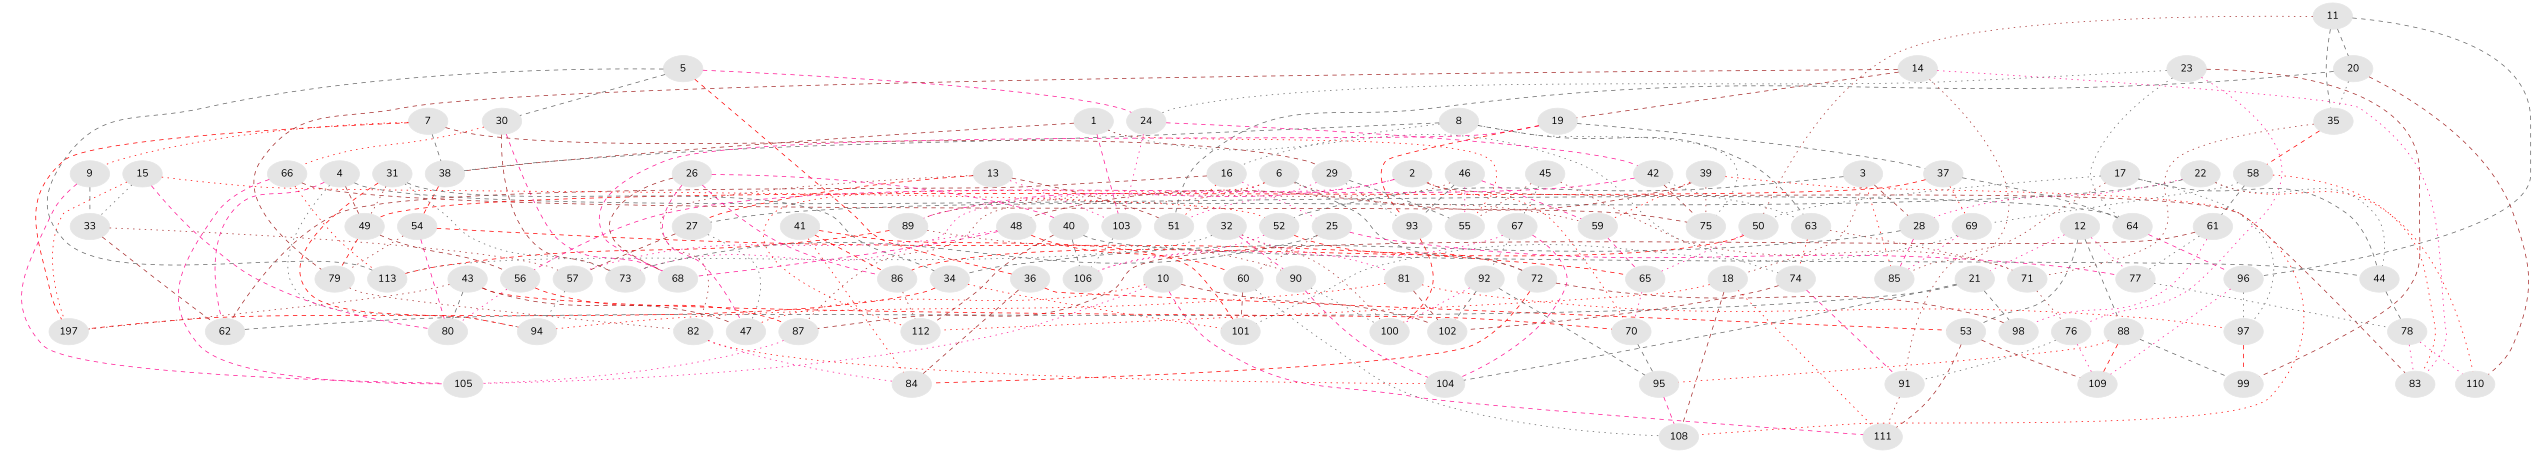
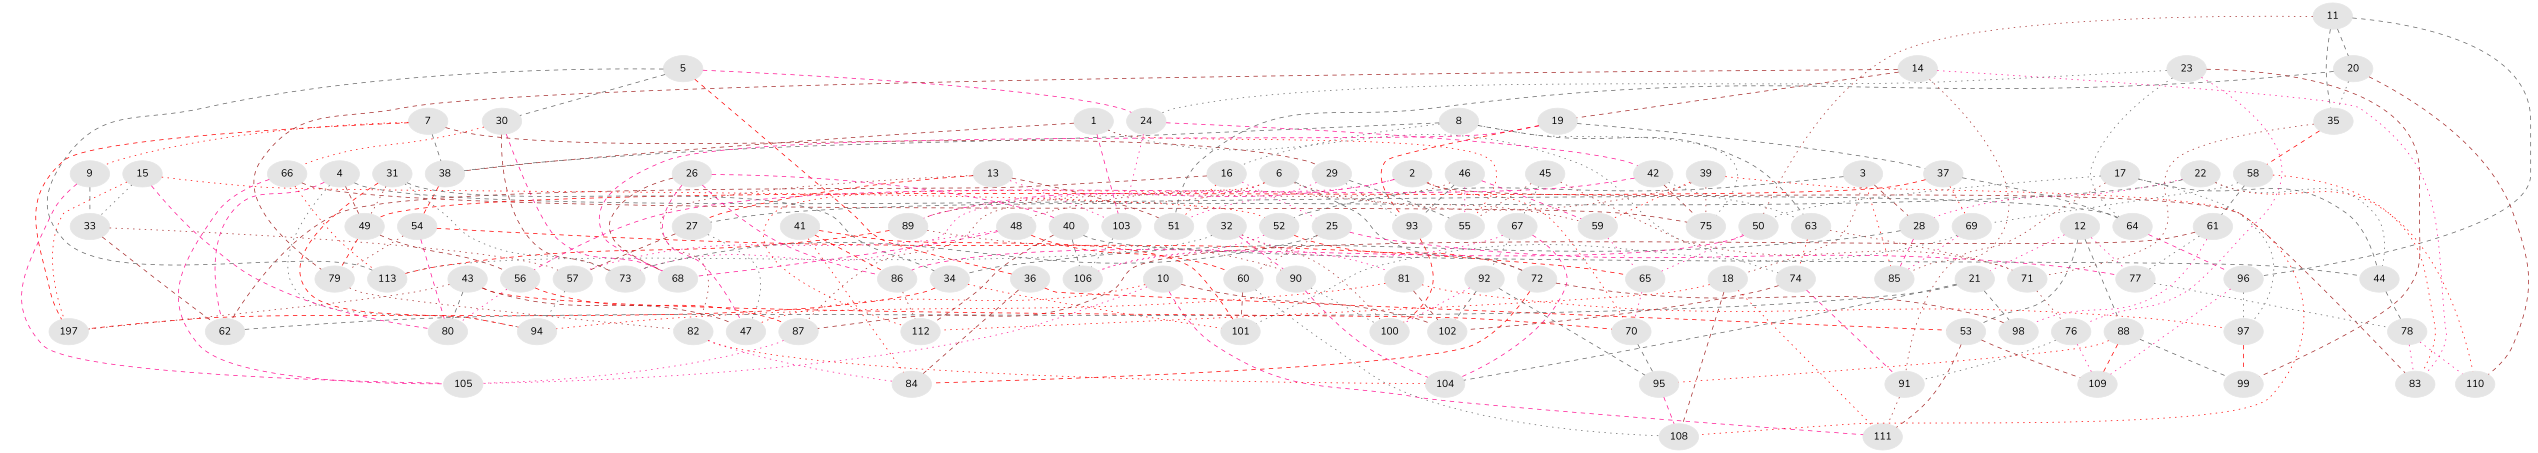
edge "39" -- "48": style dashed -> dotted
edge "50" -- "86": color red -> deeppink
edge "59" -- "65": style dashed -> dotted
